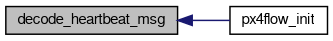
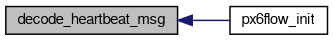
node "px4flow_init": label "px4flow_init" -> "px6flow_init"
